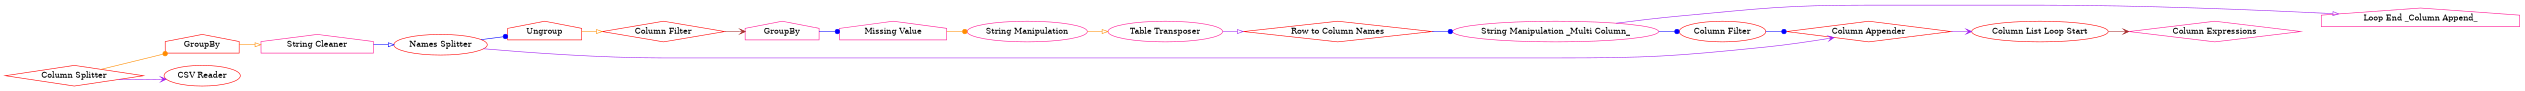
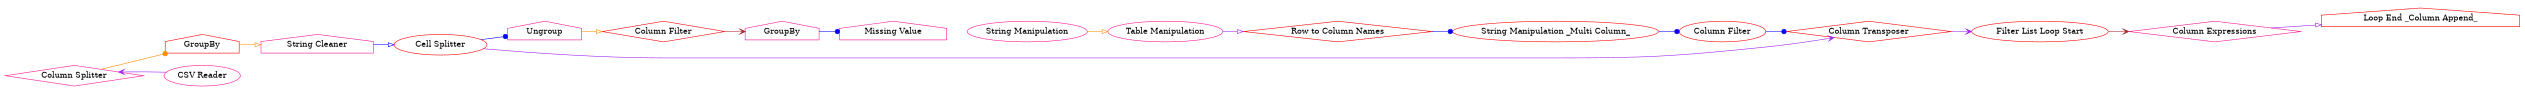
edge "String Manipulation _Multi Column_" -> "Loop End _Column Append_": now "Column Expressions" -> "Loop End _Column Append_"
node "Loop End _Column Append_": color deeppink -> red
node "Ungroup": color red -> deeppink
edge "Missing Value" -> "String Manipulation": removed
node "Table Transposer": label "Table Transposer" -> "Table Manipulation"
node "String Manipulation _Multi Column_": color deeppink -> red
node "Column Appender": label "Column Appender" -> "Column Transposer"
node "Column List Loop Start": label "Column List Loop Start" -> "Filter List Loop Start"
node "Names Splitter": label "Names Splitter" -> "Cell Splitter"
node "Column Splitter": color red -> deeppink
node "CSV Reader": color red -> deeppink
edge "Column Splitter" -> "CSV Reader": reversed
